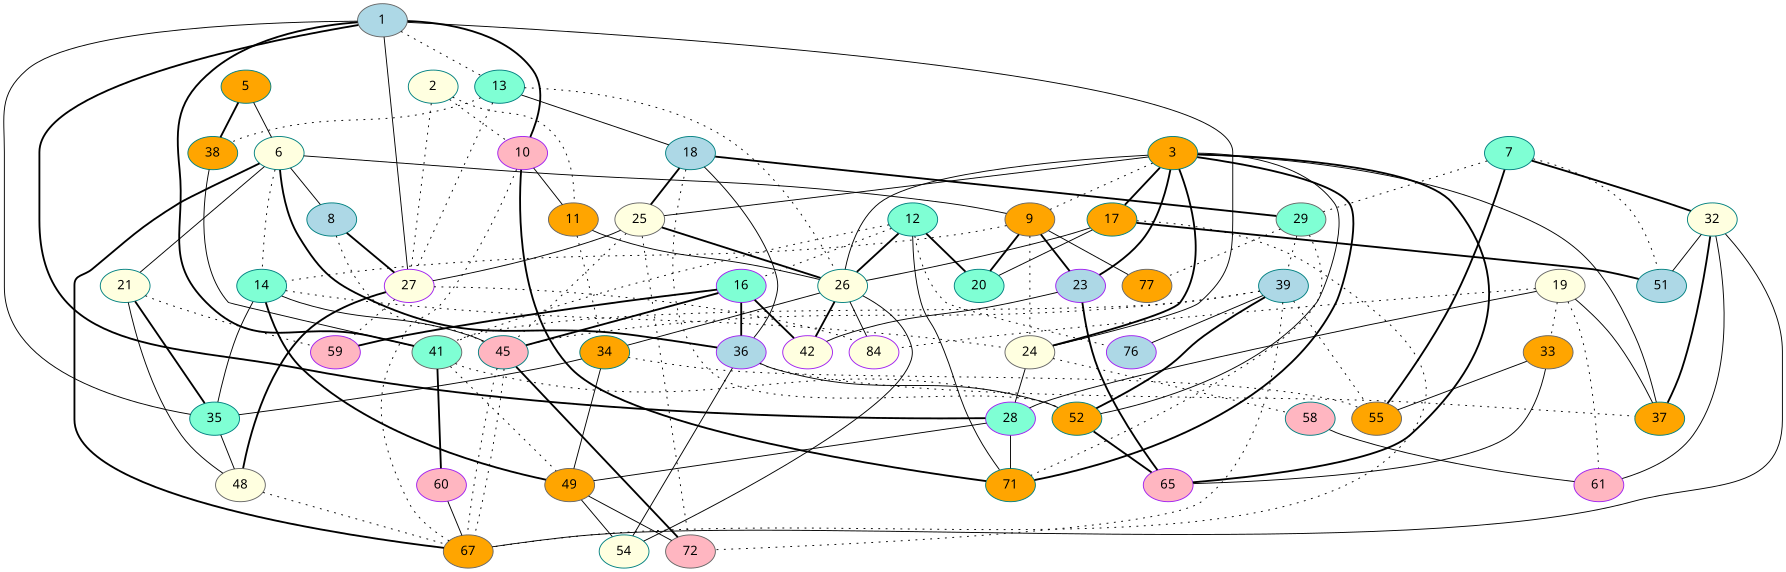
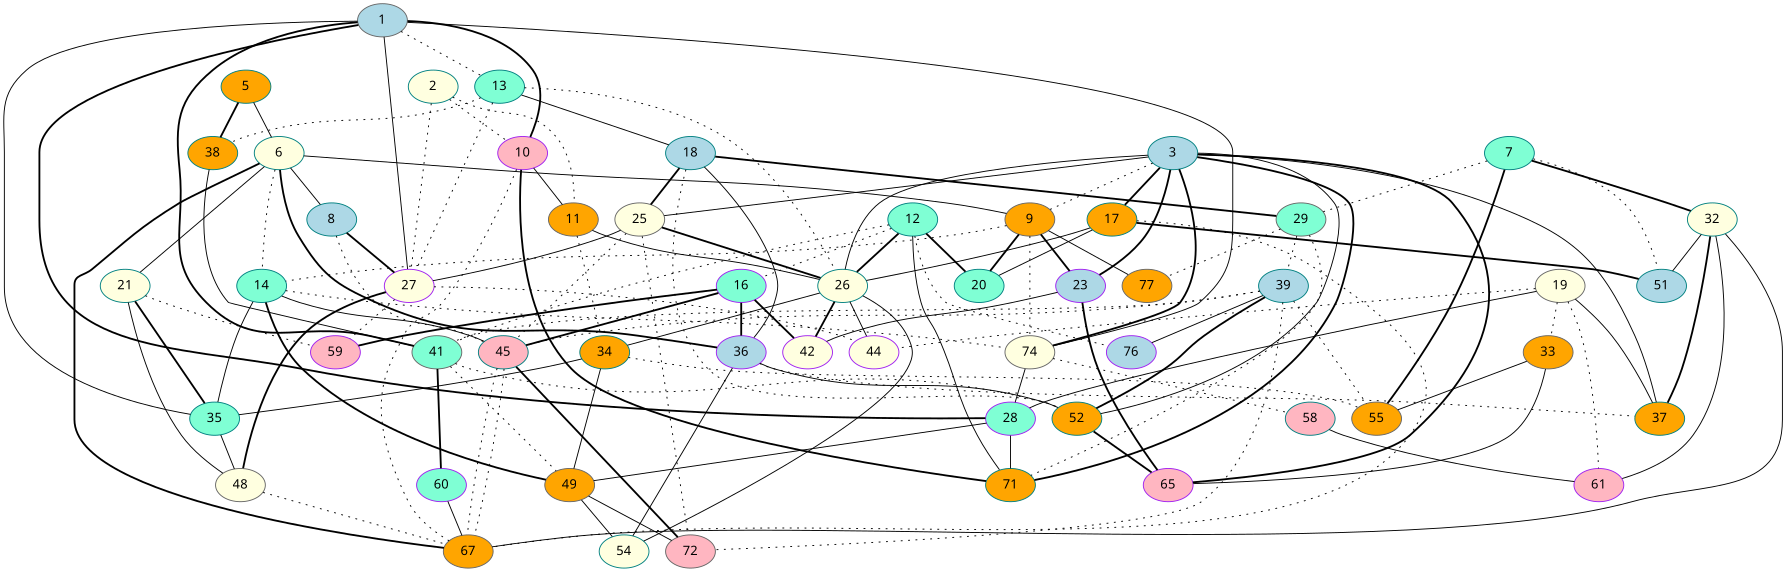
node "3": fillcolor orange -> lightblue
node "84": label "84" -> "44"
node "24": label "24" -> "74"
node "60": fillcolor lightpink -> aquamarine
